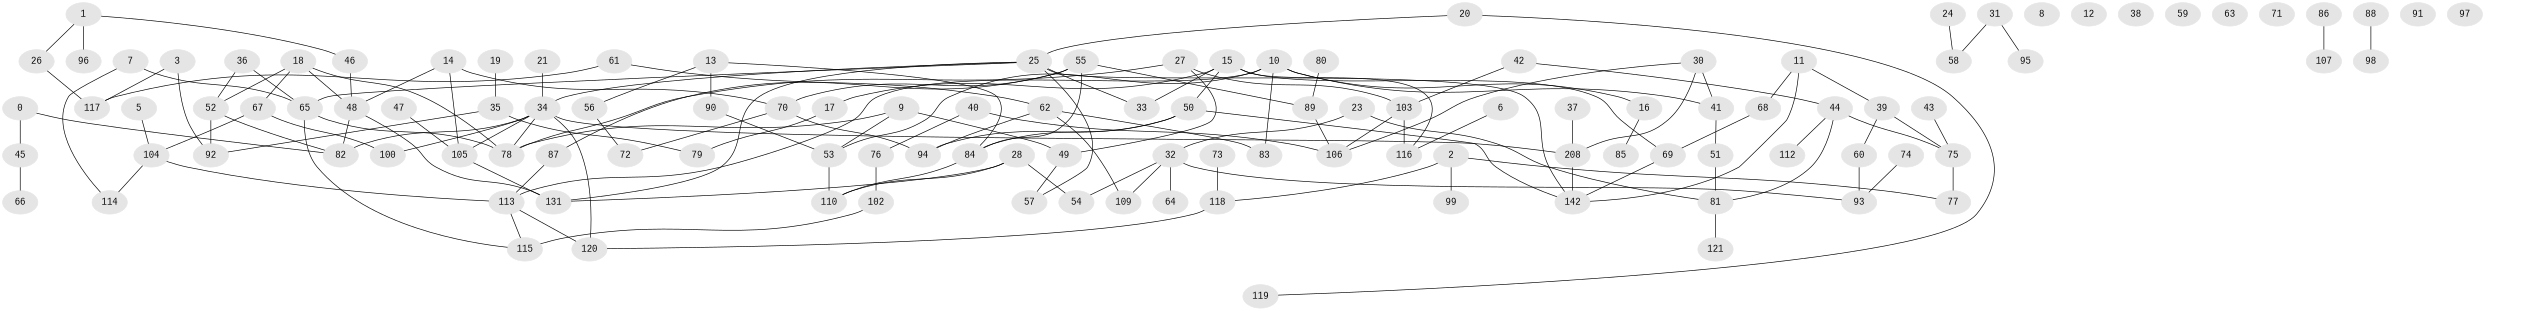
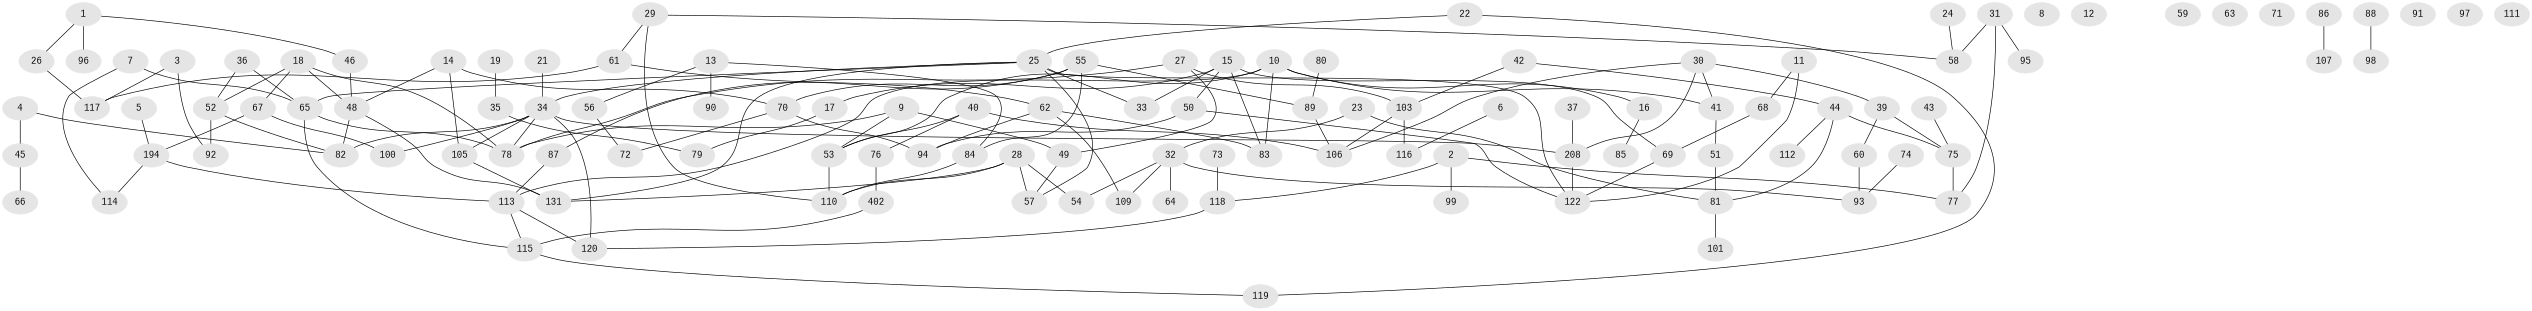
node "29": added
node "20": label "20" -> "22"
node "38": removed
node "111": added
edge "15" -- "116": now "15" -- "83"
edge "11" -- "39": now "30" -- "39"
node "0": label "0" -> "4"
node "47": removed
edge "31" -- "77": added
edge "35" -- "92": removed
edge "50" -- "84": removed
edge "90" -- "53": now "40" -- "53"
node "104": label "104" -> "194"
edge "28" -- "57": added
node "102": label "102" -> "402"
node "142": label "142" -> "122"
node "121": label "121" -> "101"
edge "115" -- "119": added
